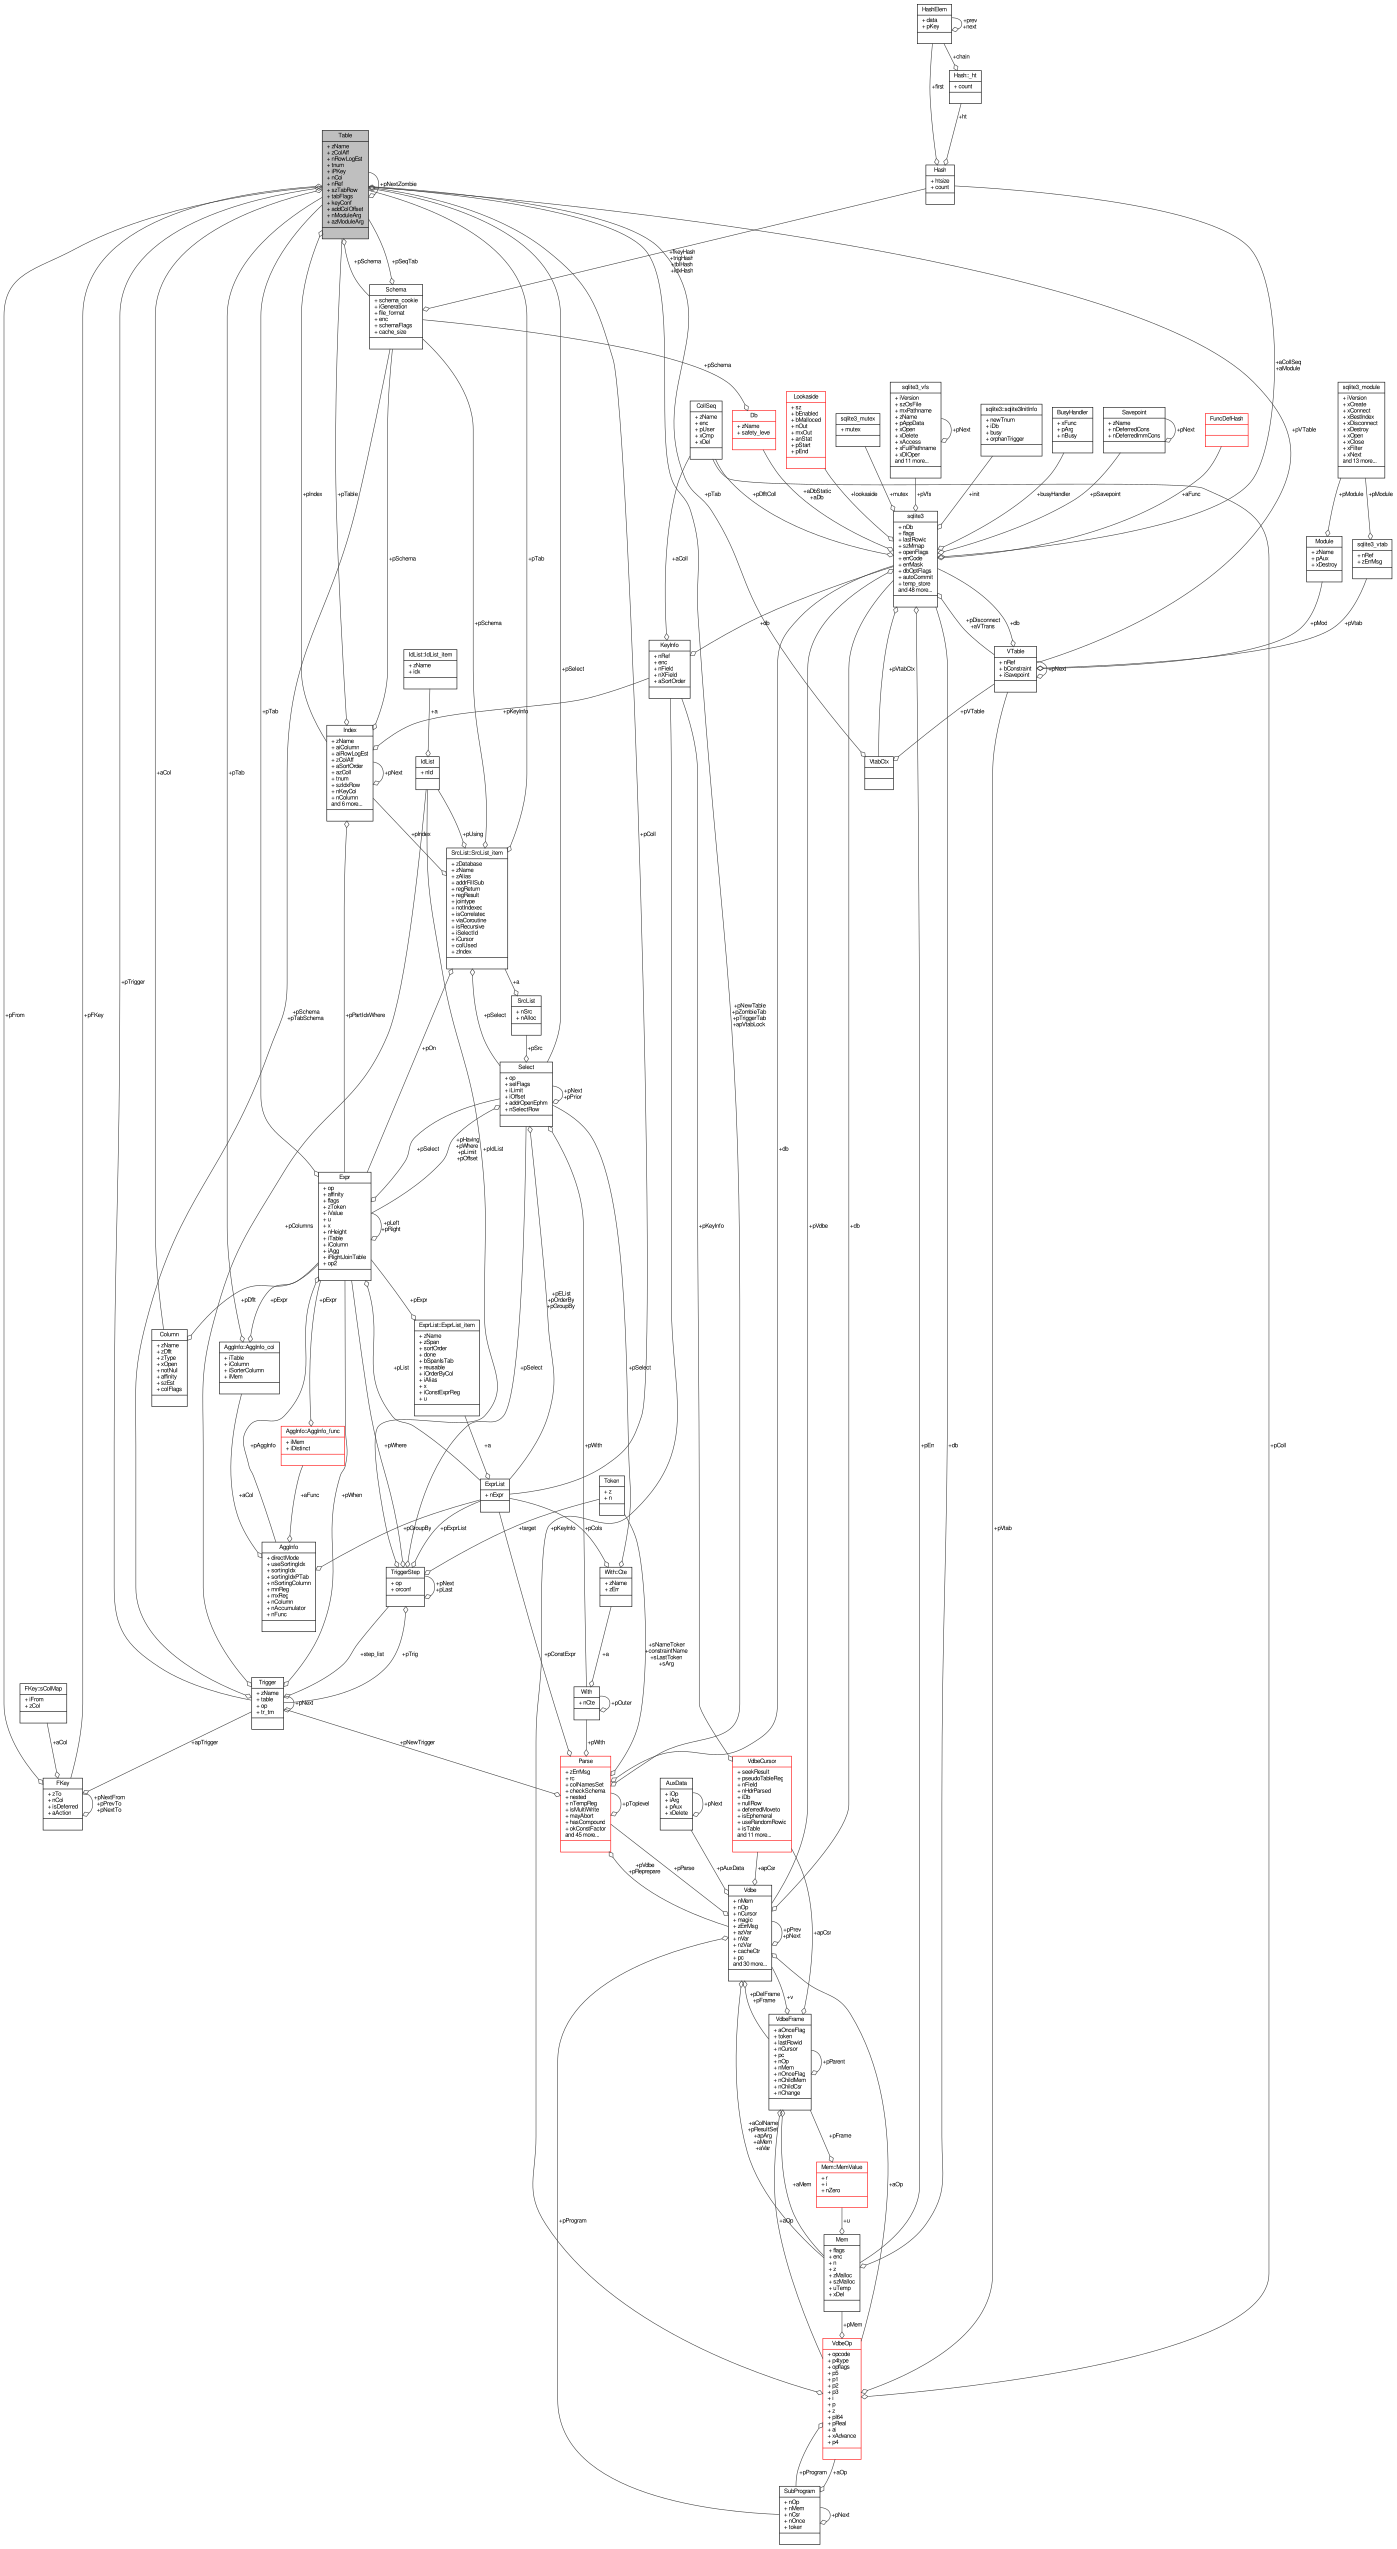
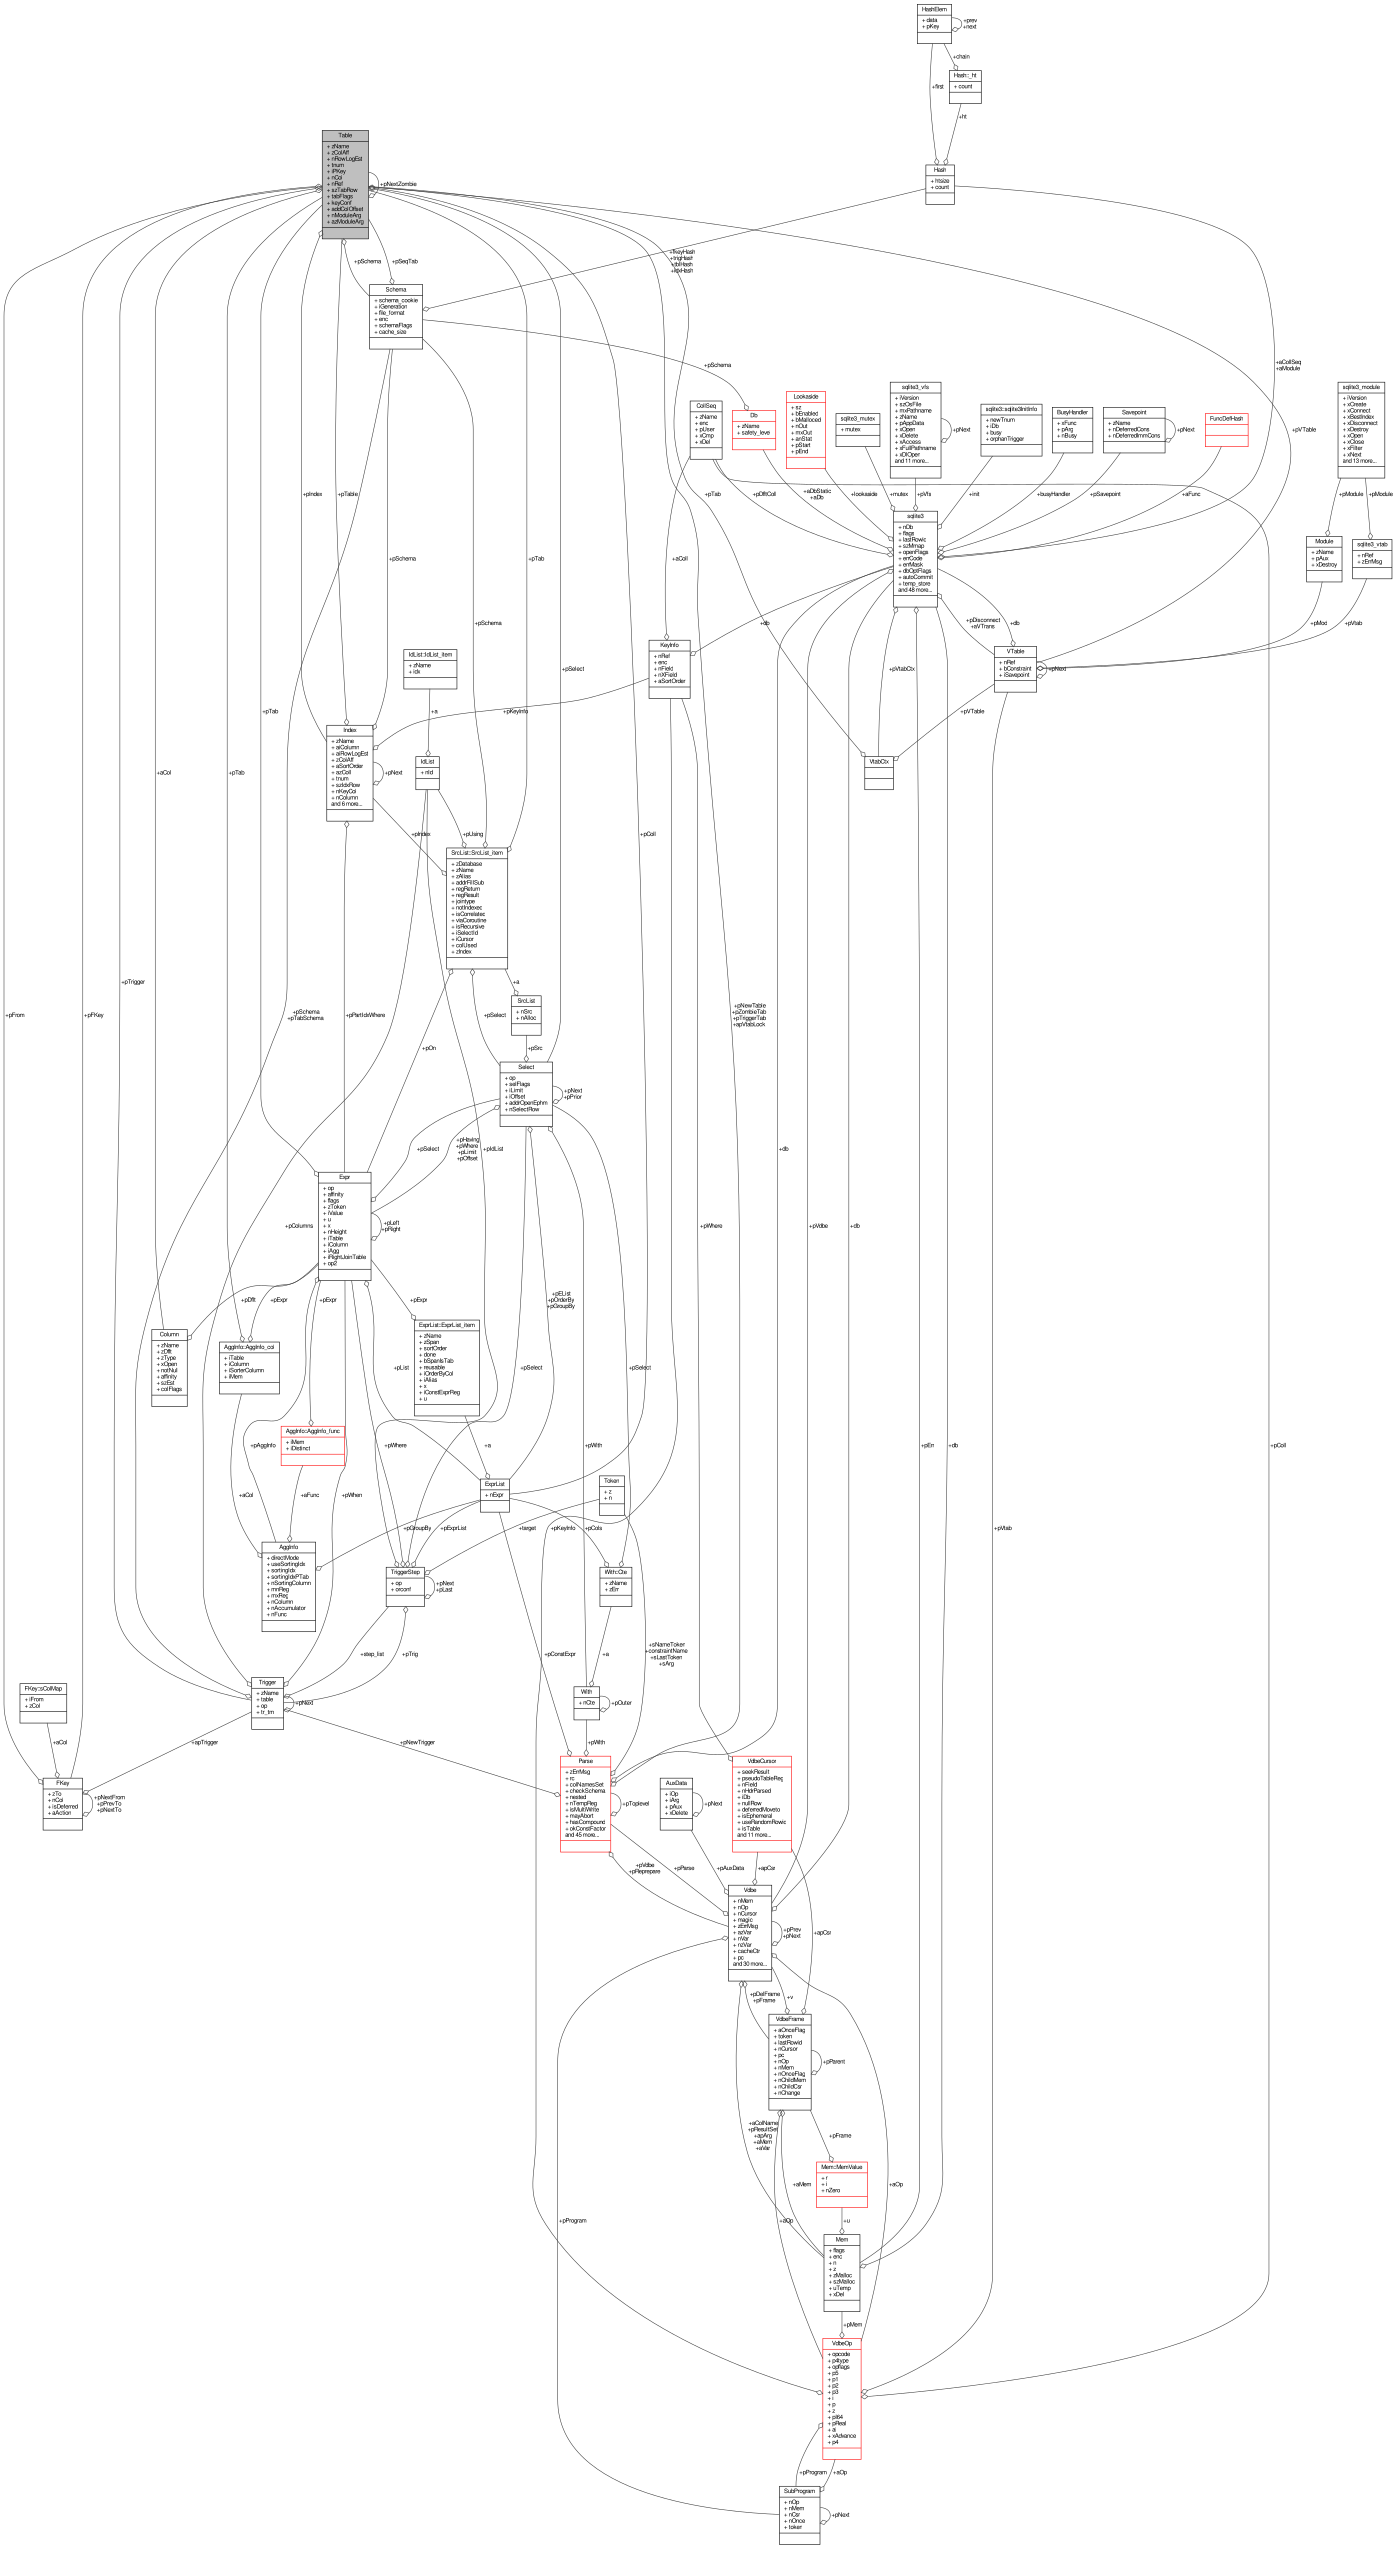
edge "KeyInfo" -> "VdbeCursor": label " +pKeyInfo" -> " +pWhere"
